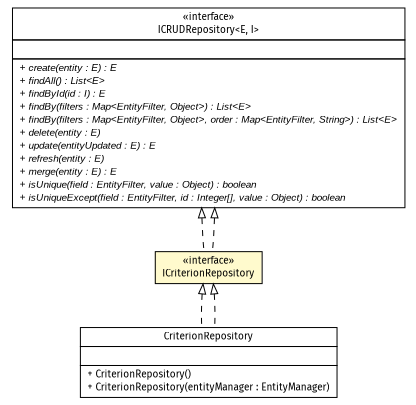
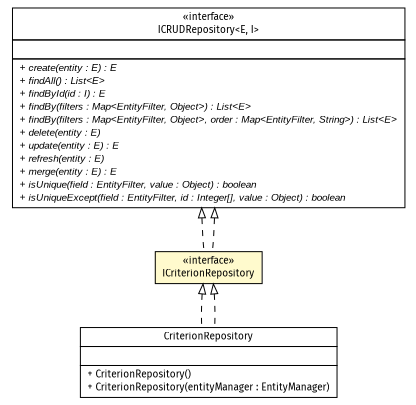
node "ICRUDRepository<E, I>": text "+ update(entityUpdated : E) : E" -> "+ update(entity : E) : E"
